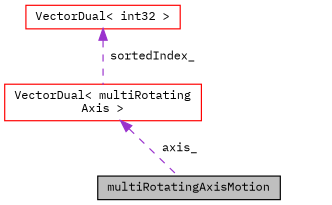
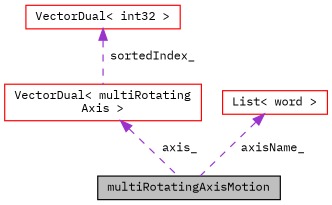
node "List< word >": added
